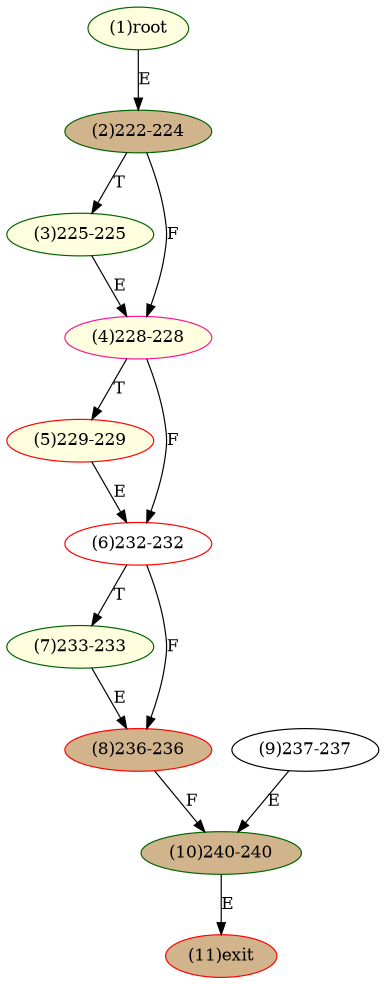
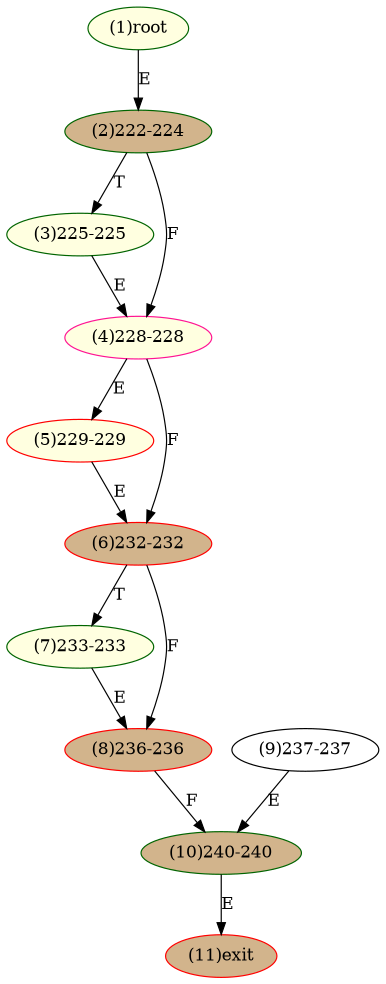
edge "(4)228-228" -> "(5)229-229": label "T" -> "E"
node "(6)232-232": fillcolor white -> tan
